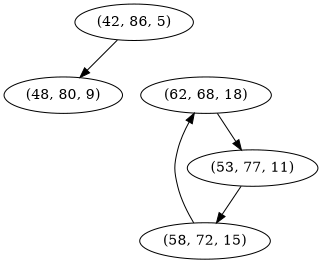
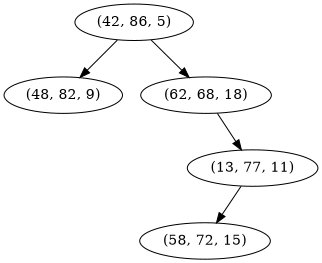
node "(48, 80, 9)": label "(48, 80, 9)" -> "(48, 82, 9)"
node "(53, 77, 11)": label "(53, 77, 11)" -> "(13, 77, 11)"
edge "(58, 72, 15)" -> "(62, 68, 18)": now "(42, 86, 5)" -> "(62, 68, 18)"
